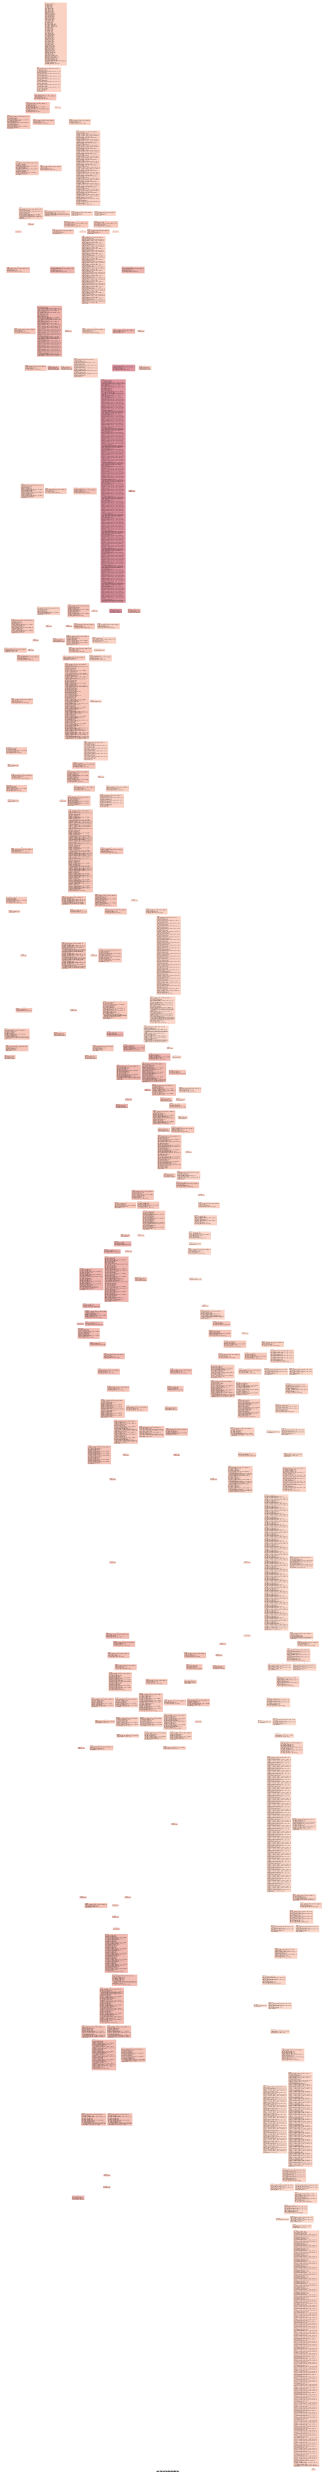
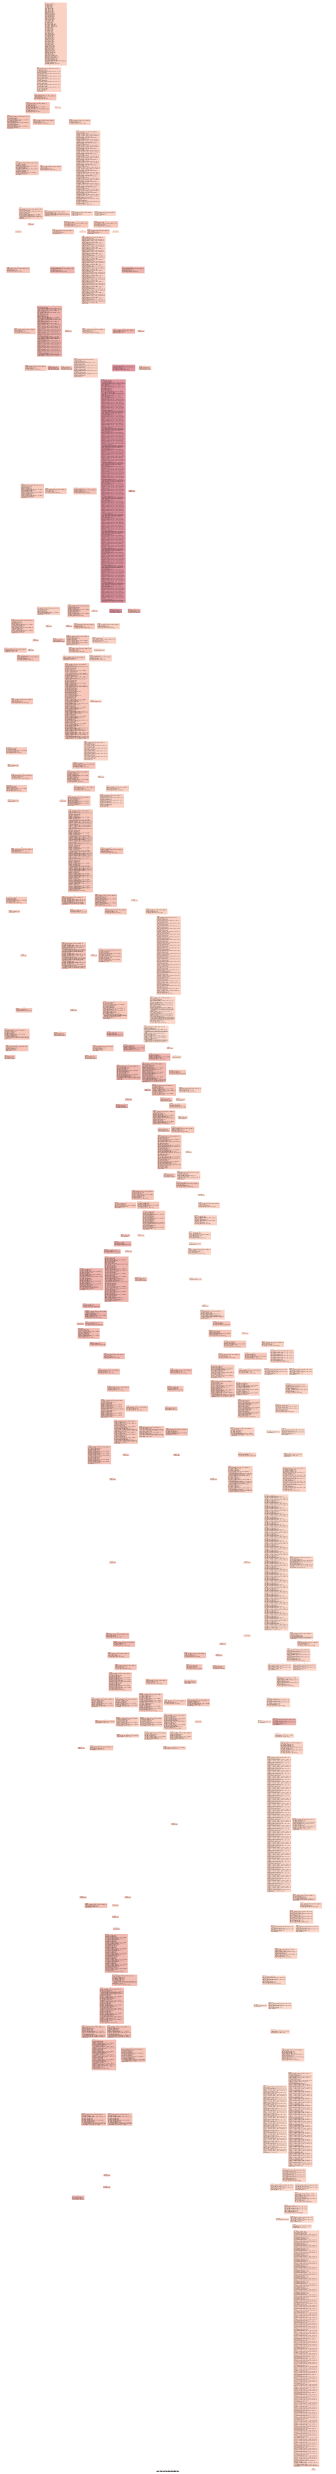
node "cond.false1332:": fillcolor #f7ac8e70 -> #d24b4070
